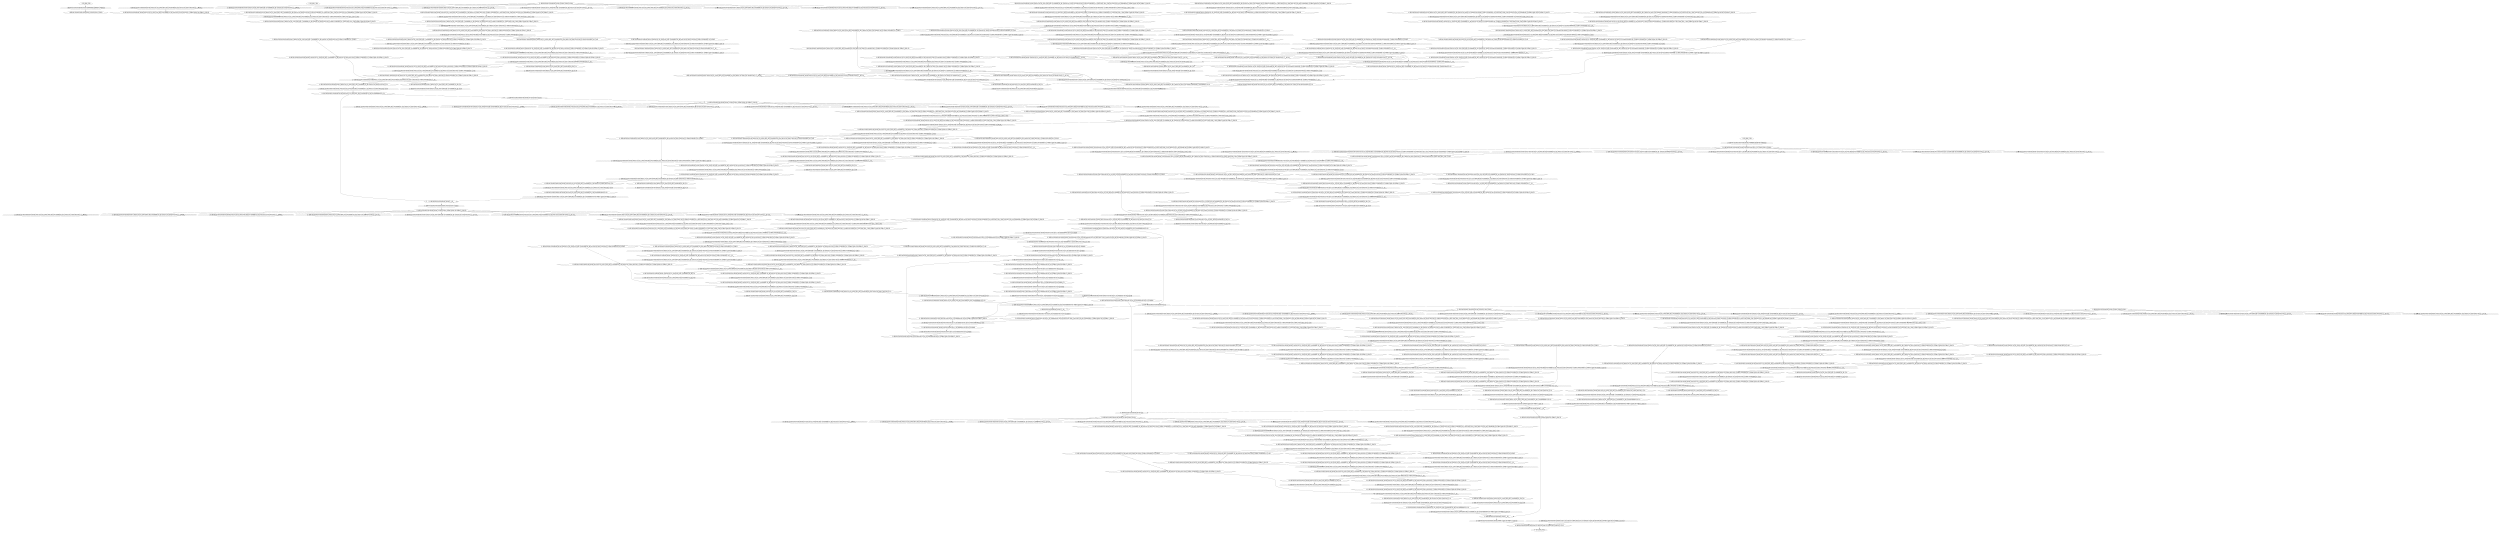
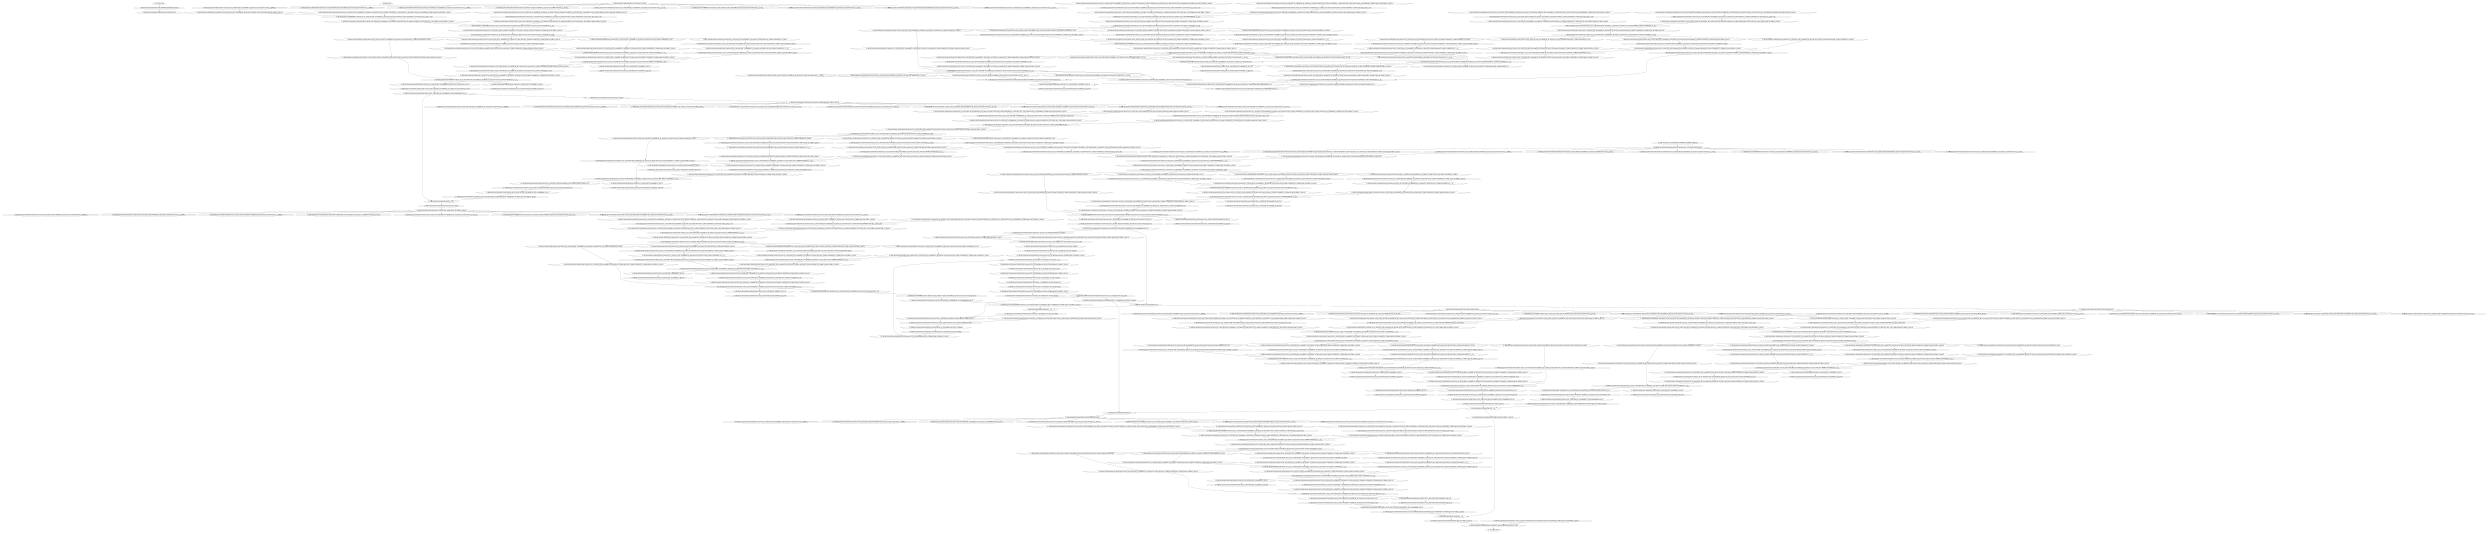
node "2 /nncf_model_input": removed
